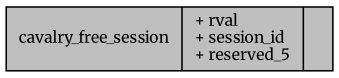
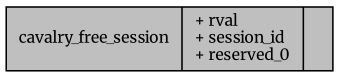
node "cavalry_free_session": text "+ reserved_5" -> "+ reserved_0"
